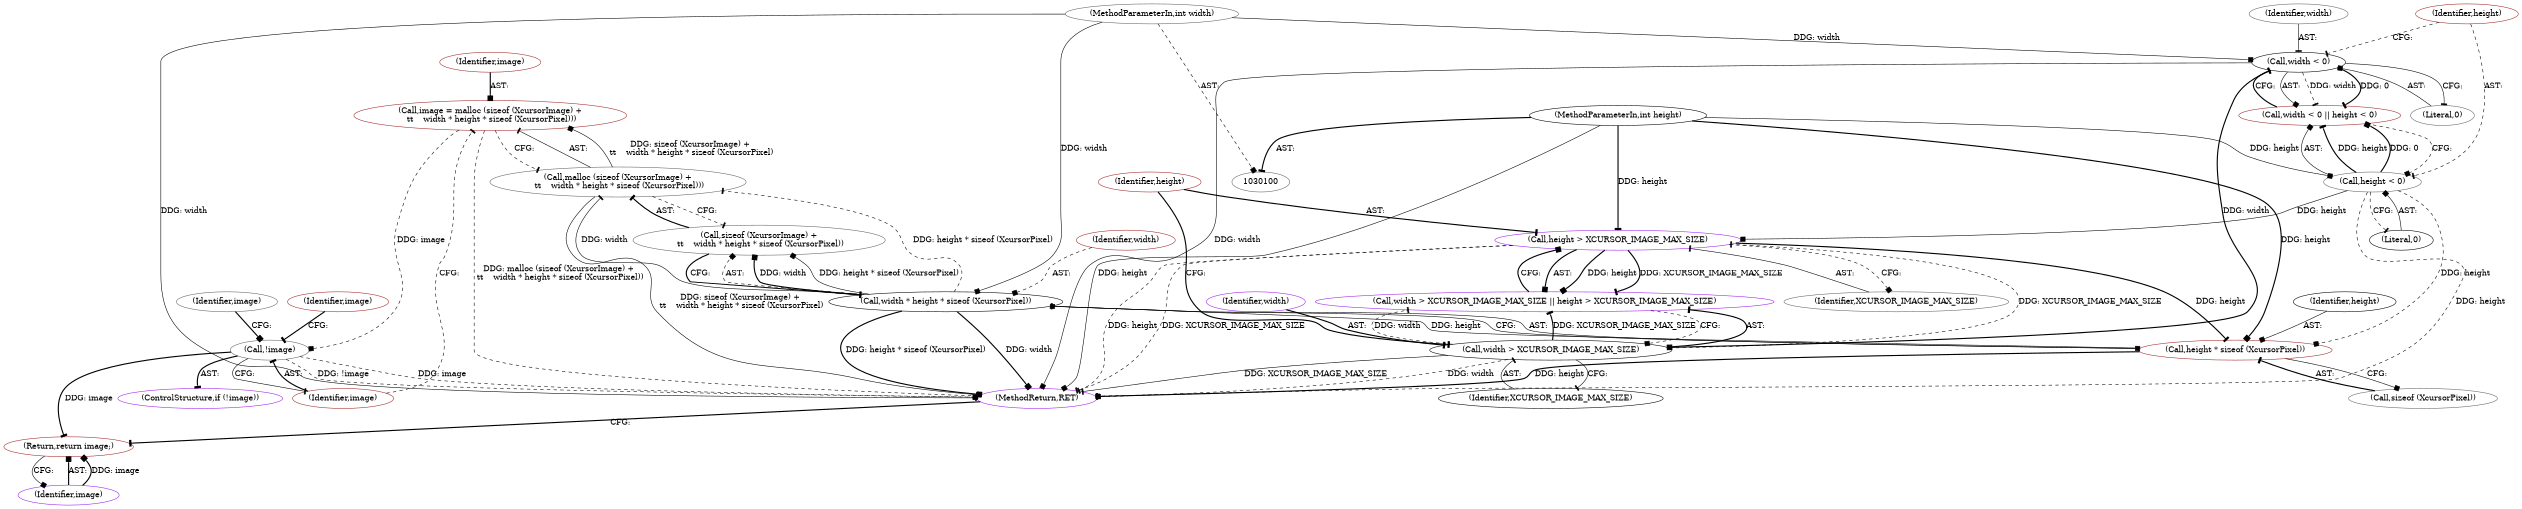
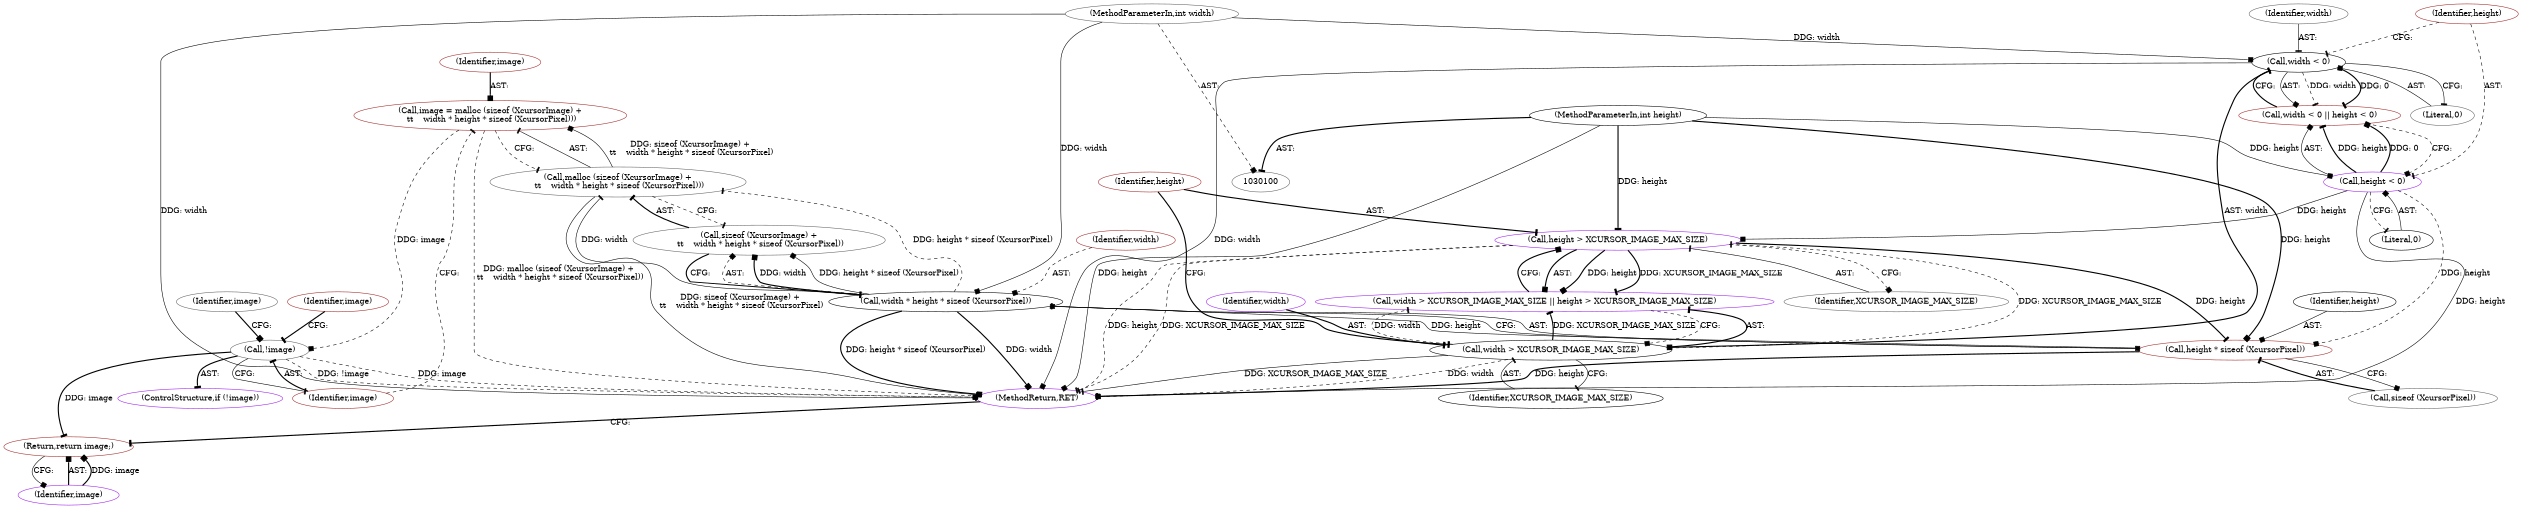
node "(Call,height < 0)": color gray40 -> purple
edge "(Call,width < 0)" -> "(Call,width > XCURSOR_IMAGE_MAX_SIZE)": label "DDG: width" -> "AST: width"
edge "(Call,height < 0)" -> "(MethodReturn,RET)": style dashed -> solid
